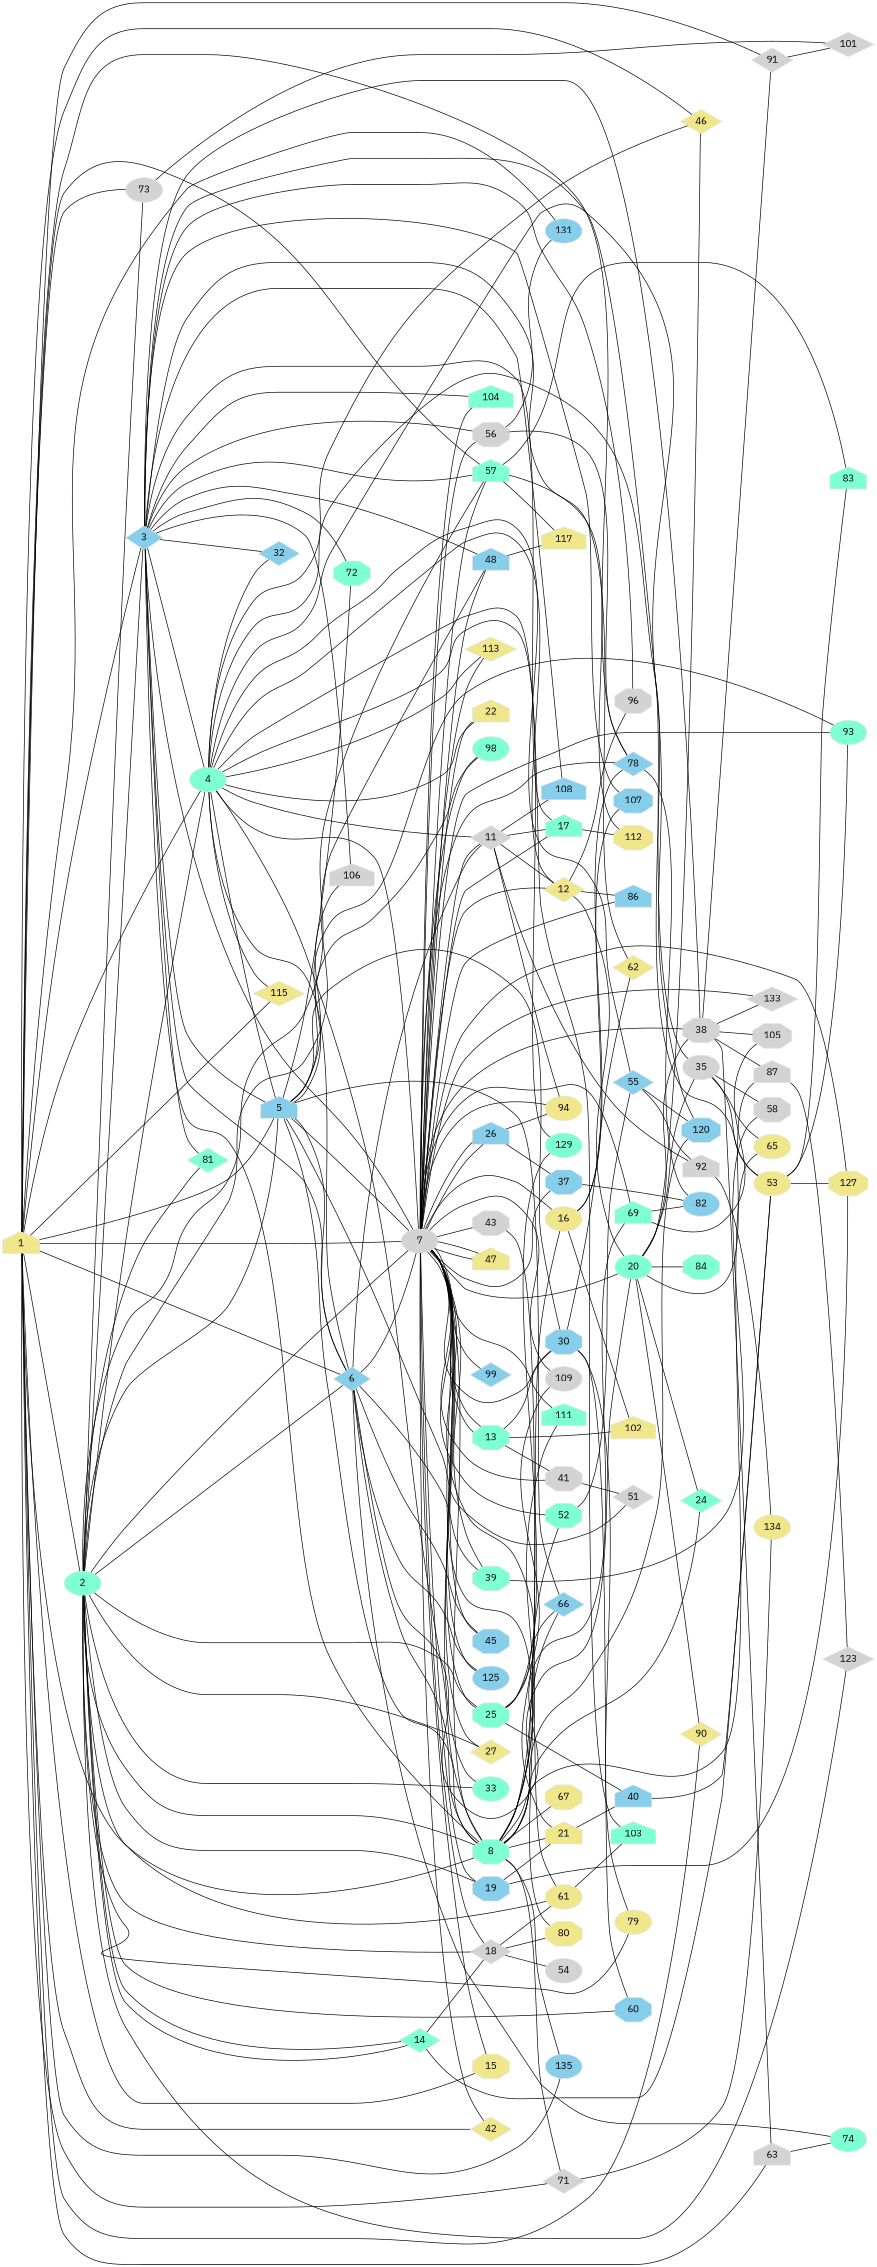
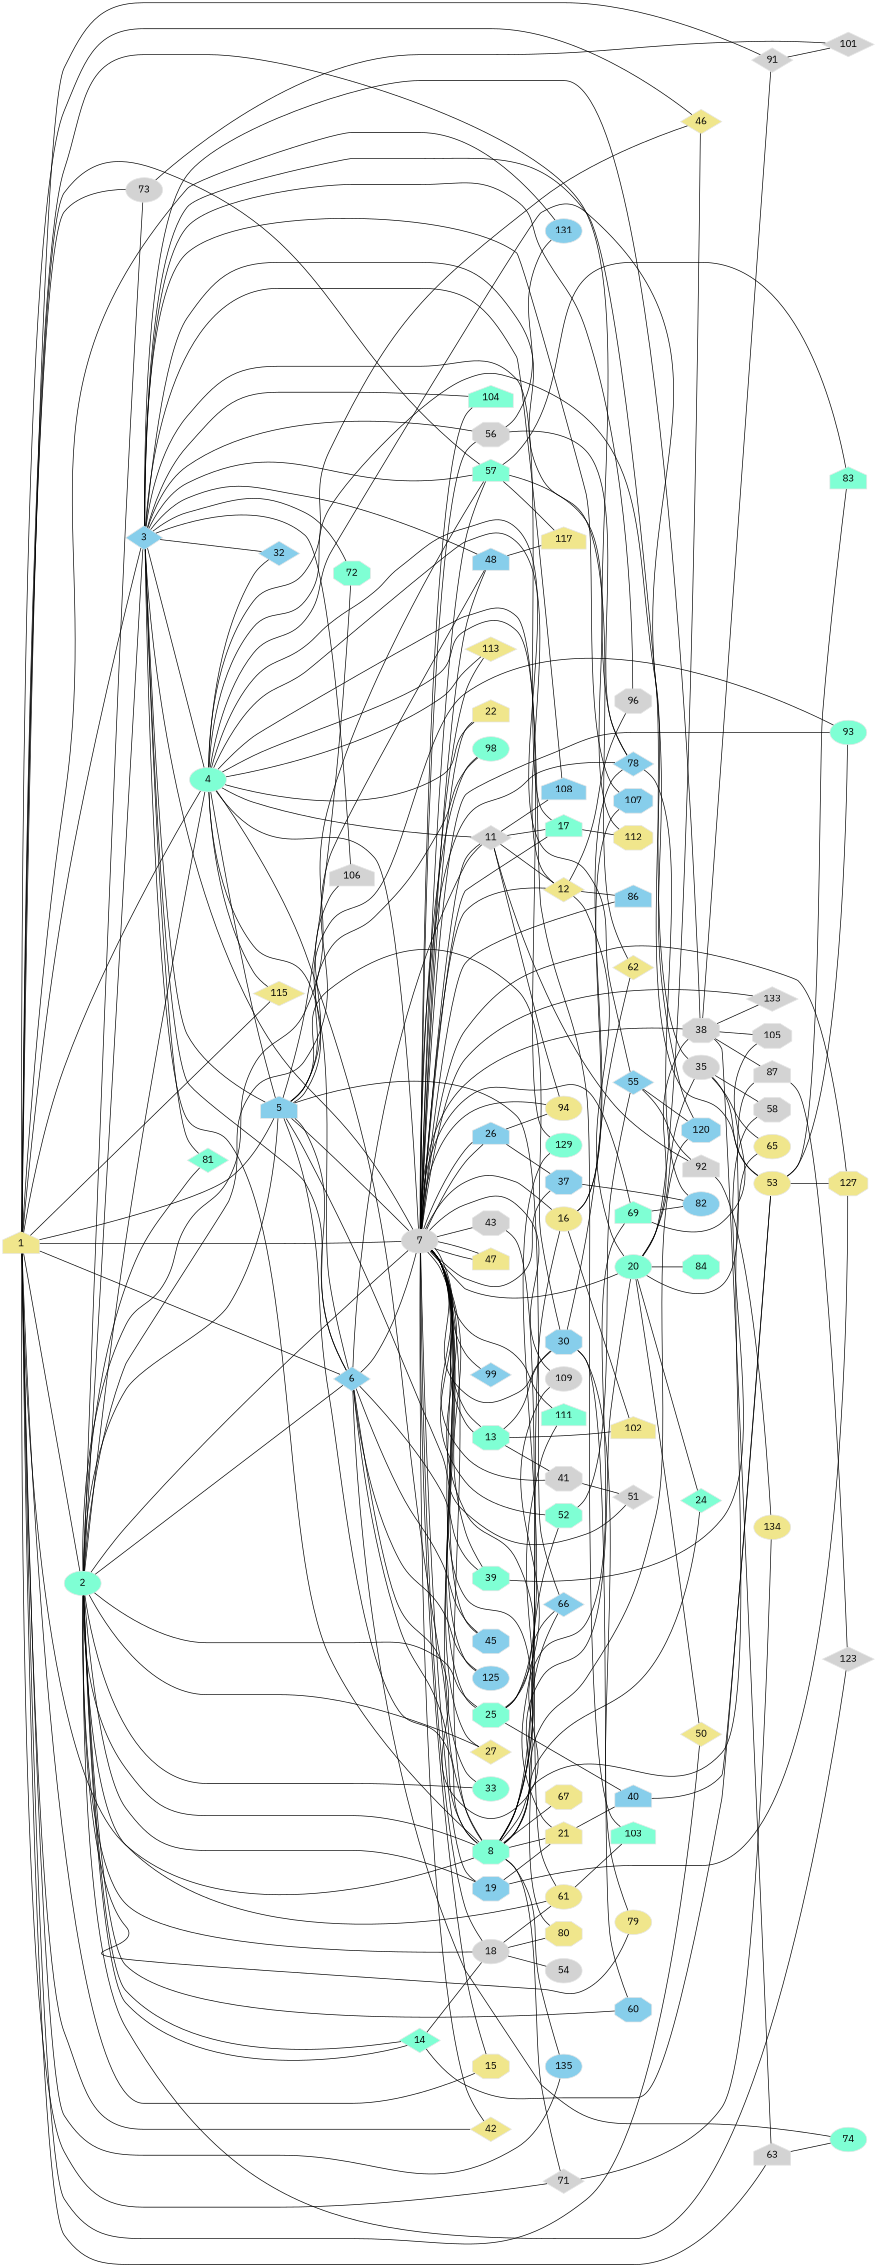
node "90": label "90" -> "50"
node "18": shape diamond -> ellipse
